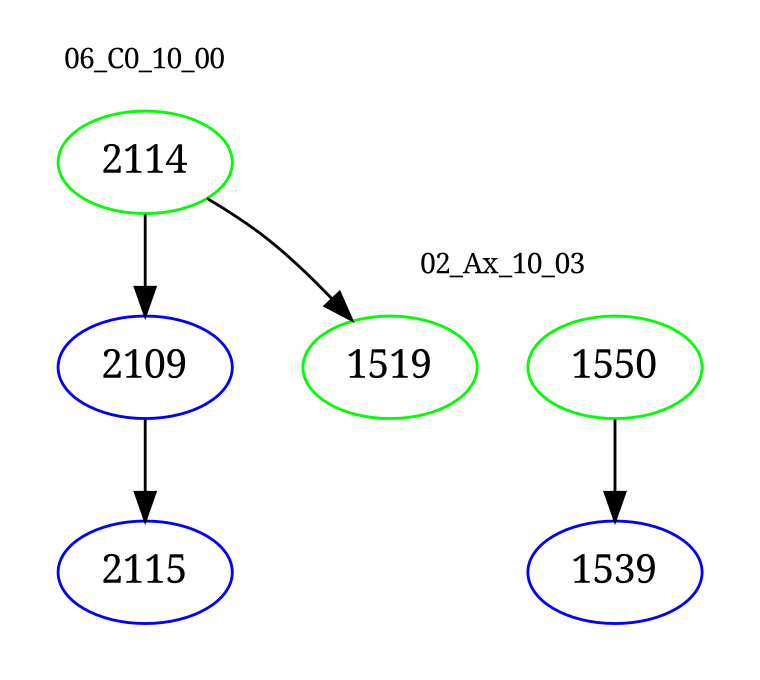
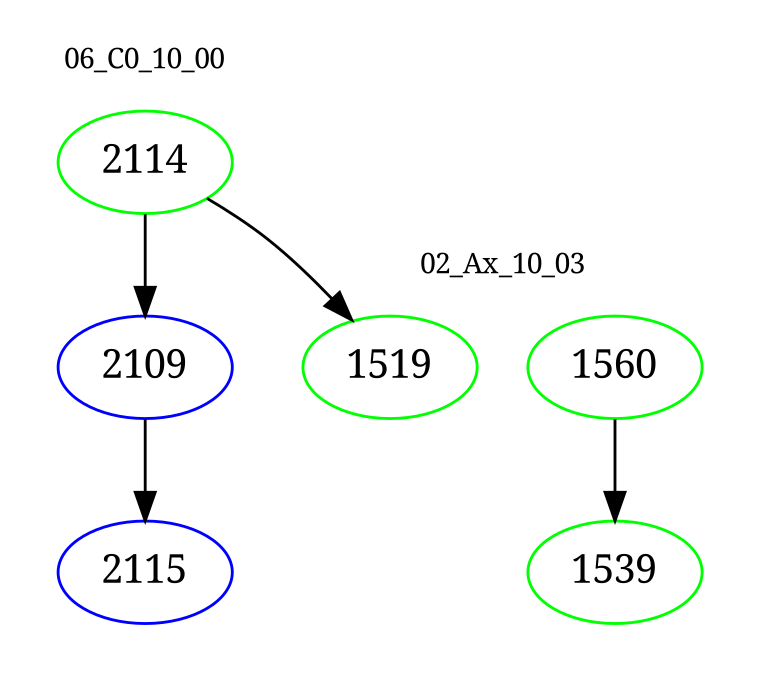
node "1550": label "1550" -> "1560"
node "1539": color blue -> green
